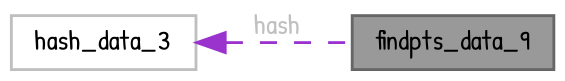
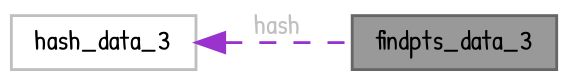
node "findpts_data_9": label "findpts_data_9" -> "findpts_data_3"
